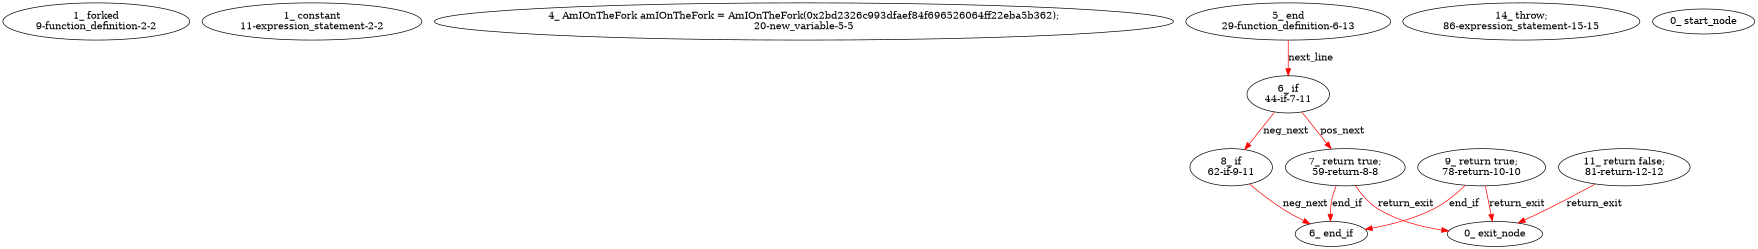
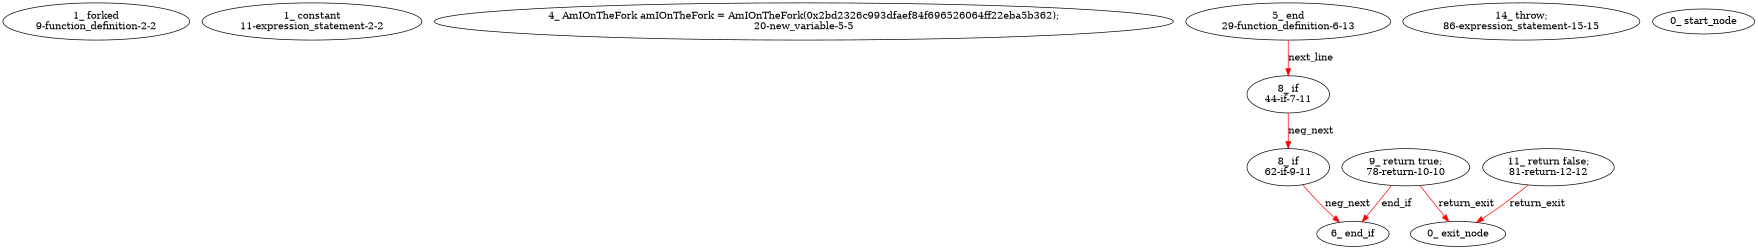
node "6_ if 44-if-7-11": label "6_ if 44-if-7-11" -> "8_ if 44-if-7-11"
node "7_ return true; 59-return-8-8": removed
